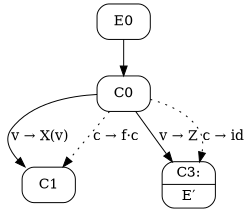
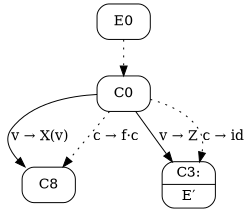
edge "E0" -> "C0": style solid -> dotted
node "C1": label "C1" -> "C8"
